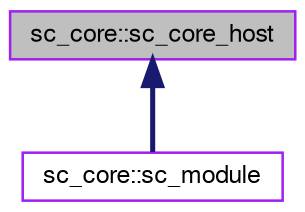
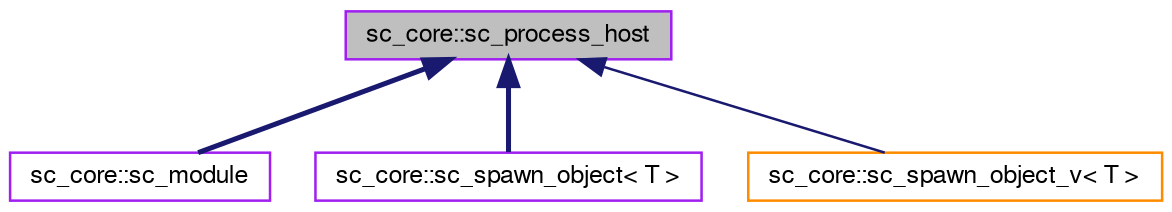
node "sc_core::sc_core_host": label "sc_core::sc_core_host" -> "sc_core::sc_process_host"
node "sc_core::sc_spawn_object< T >": added
node "sc_core::sc_spawn_object_v< T >": added
